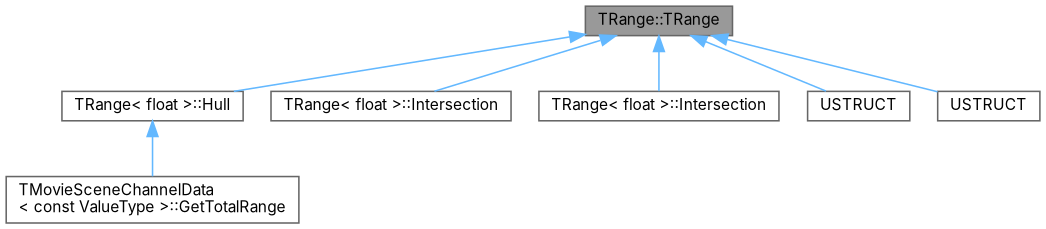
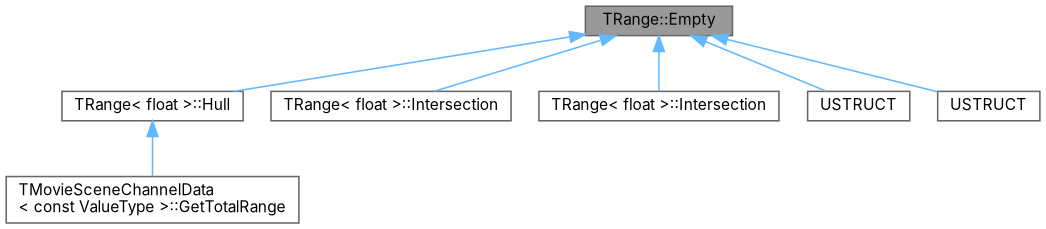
node "TRange::TRange": label "TRange::TRange" -> "TRange::Empty"
